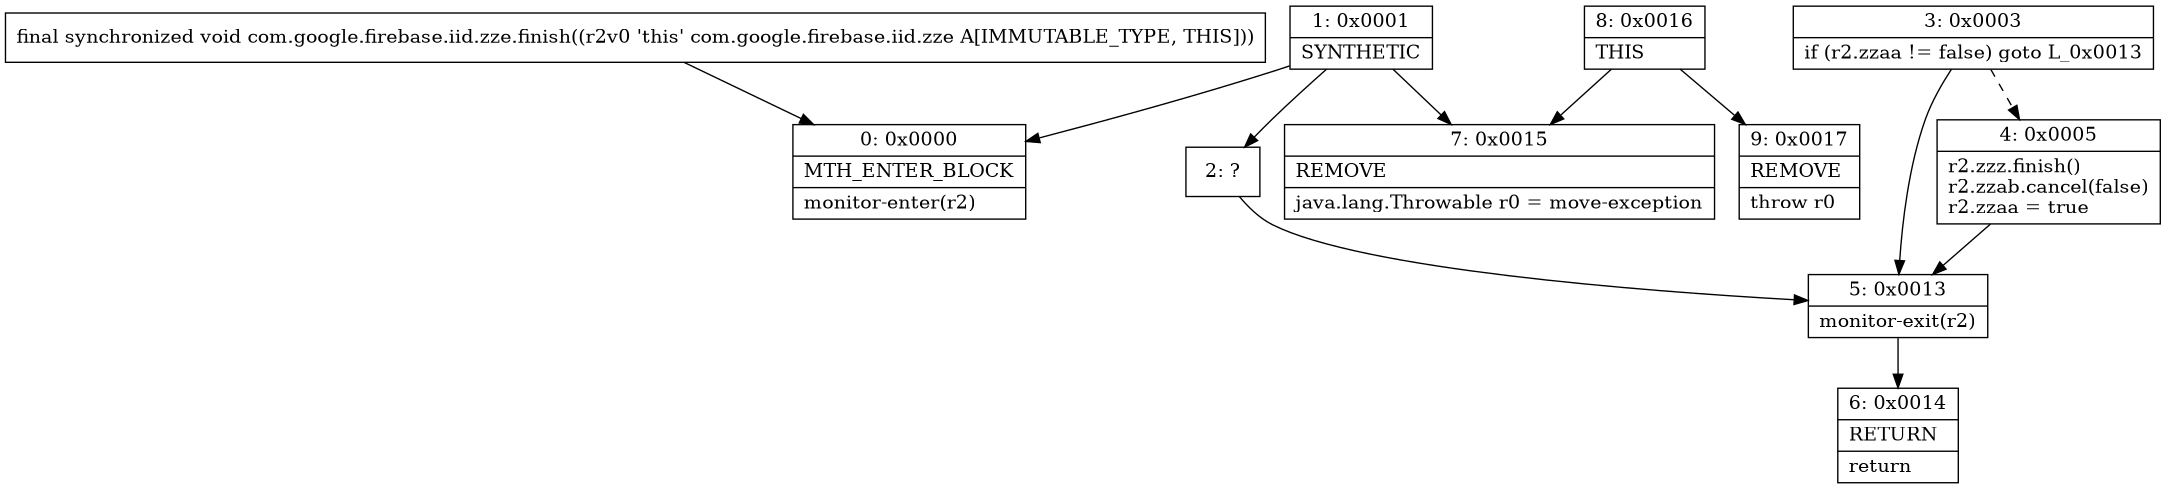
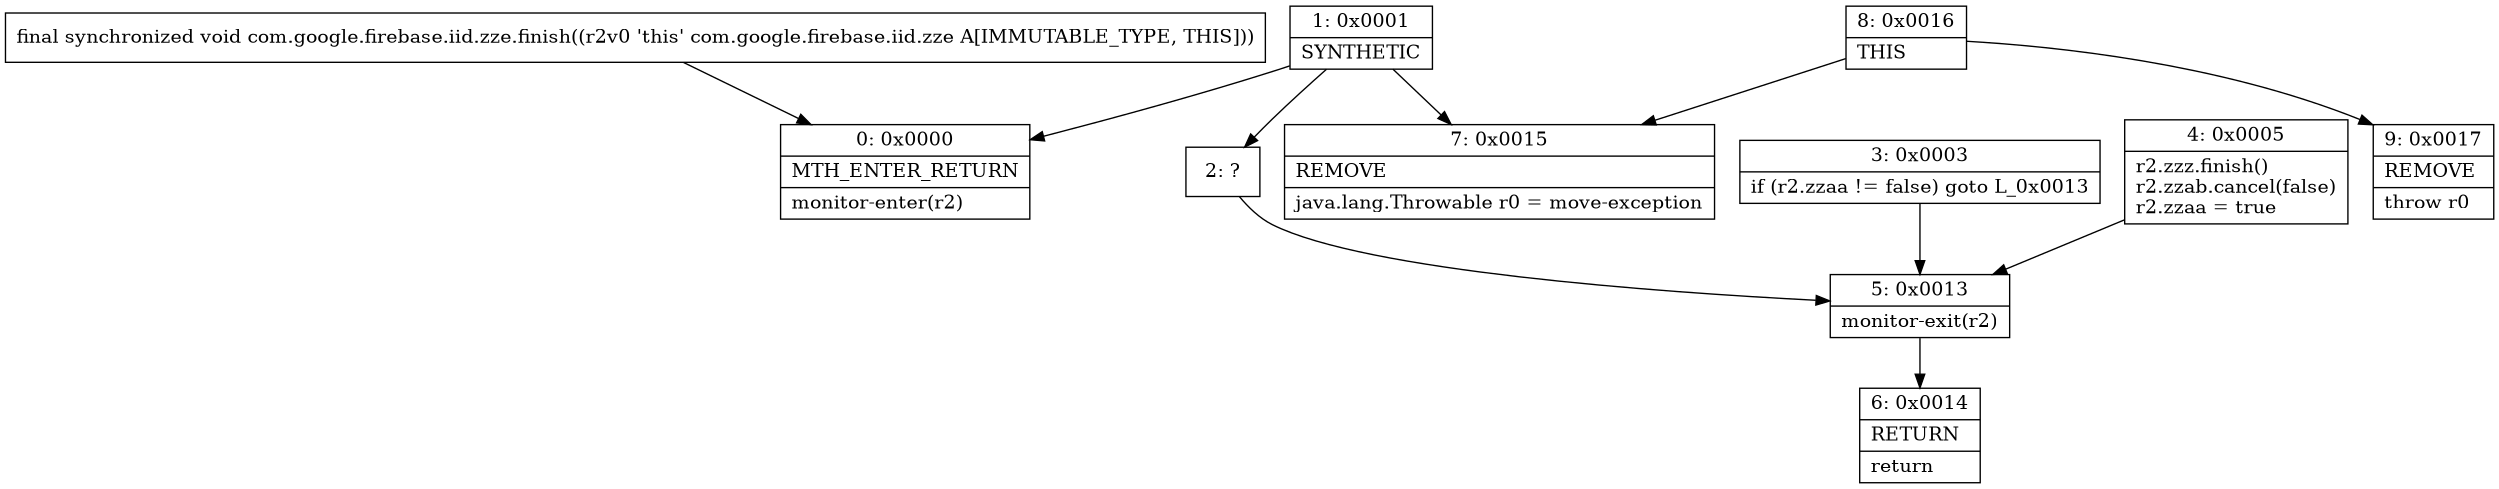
edge "3: 0x0003" -> "4: 0x0005": removed
node "0: 0x0000": text "MTH_ENTER_BLOCK" -> "MTH_ENTER_RETURN"
